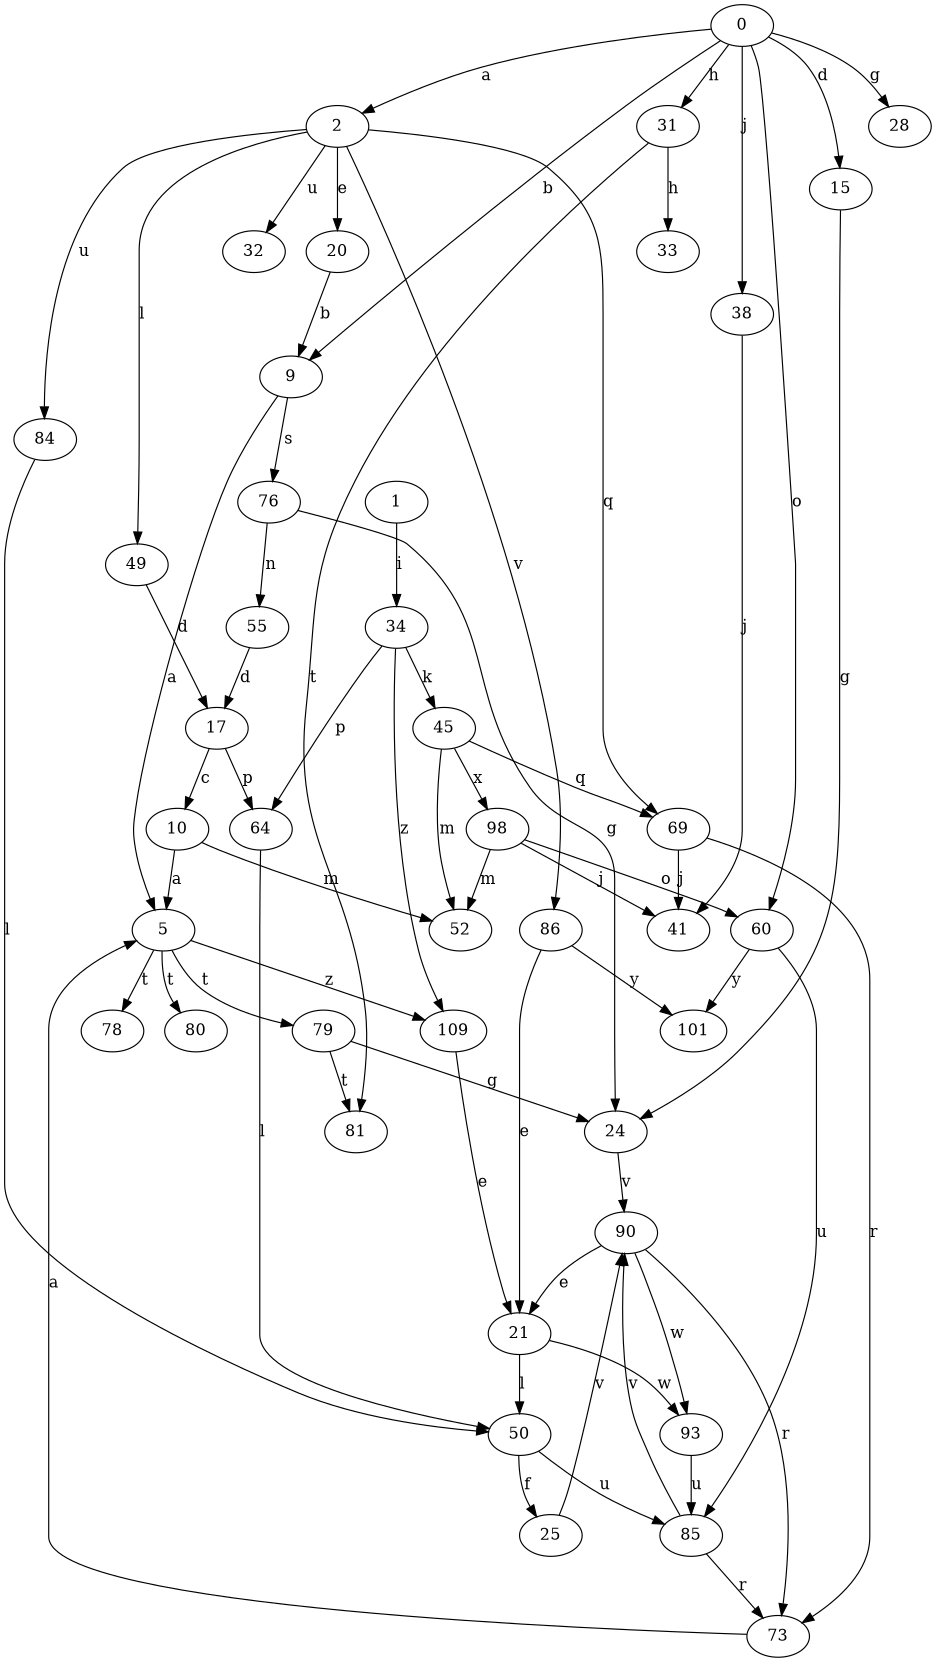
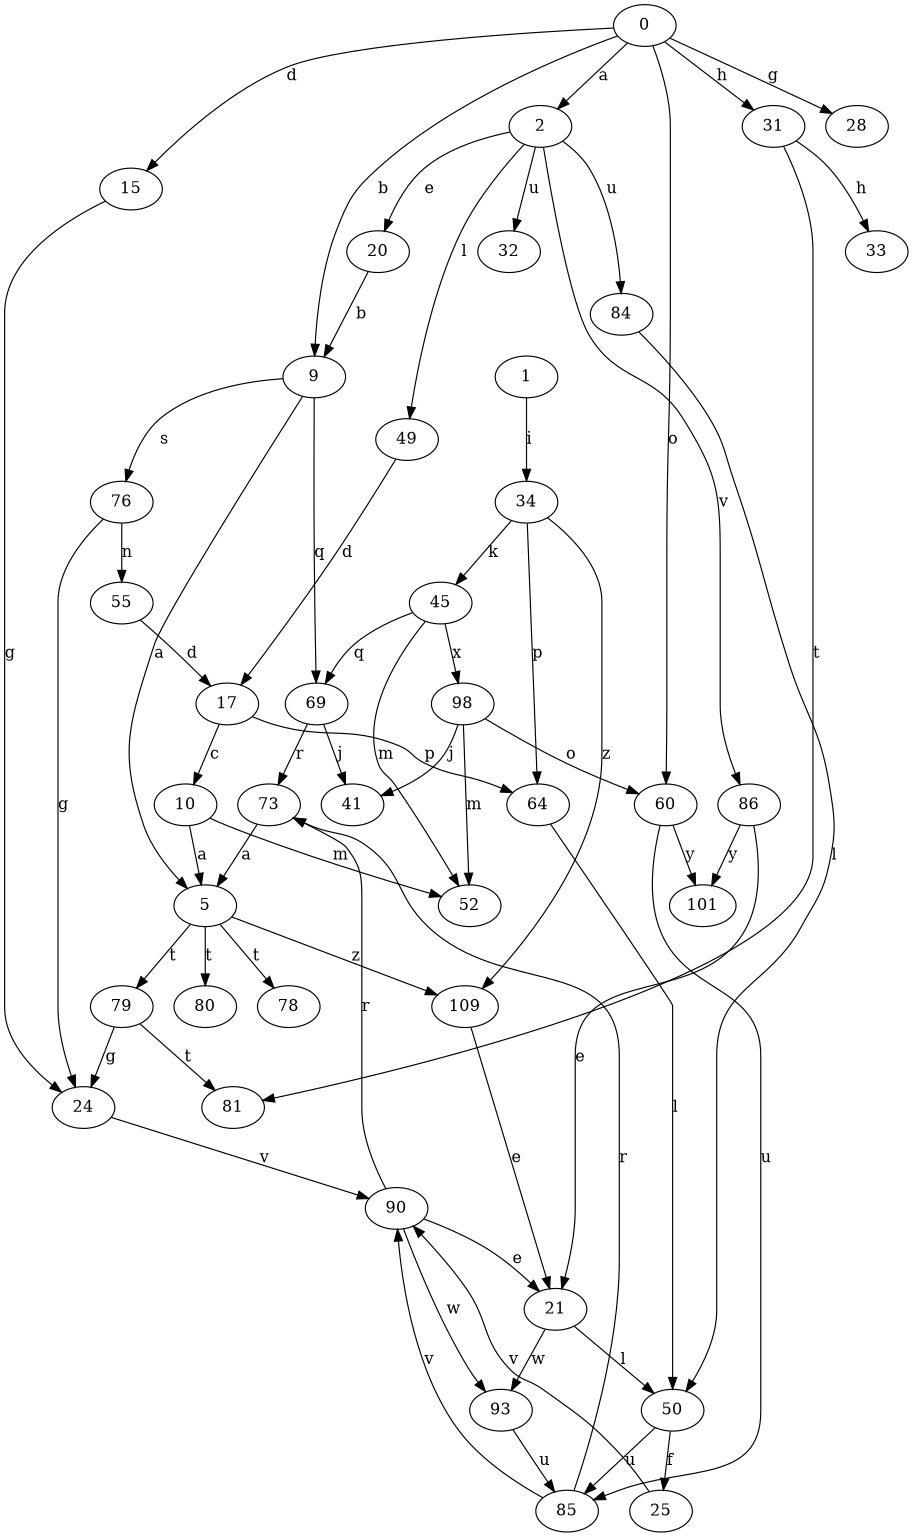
node "38": removed
edge "2" -> "69": now "9" -> "69"
